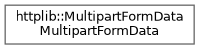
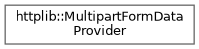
node "httplib::MultipartFormData MultipartFormData": label "httplib::MultipartFormData MultipartFormData" -> "httplib::MultipartFormData Provider"
